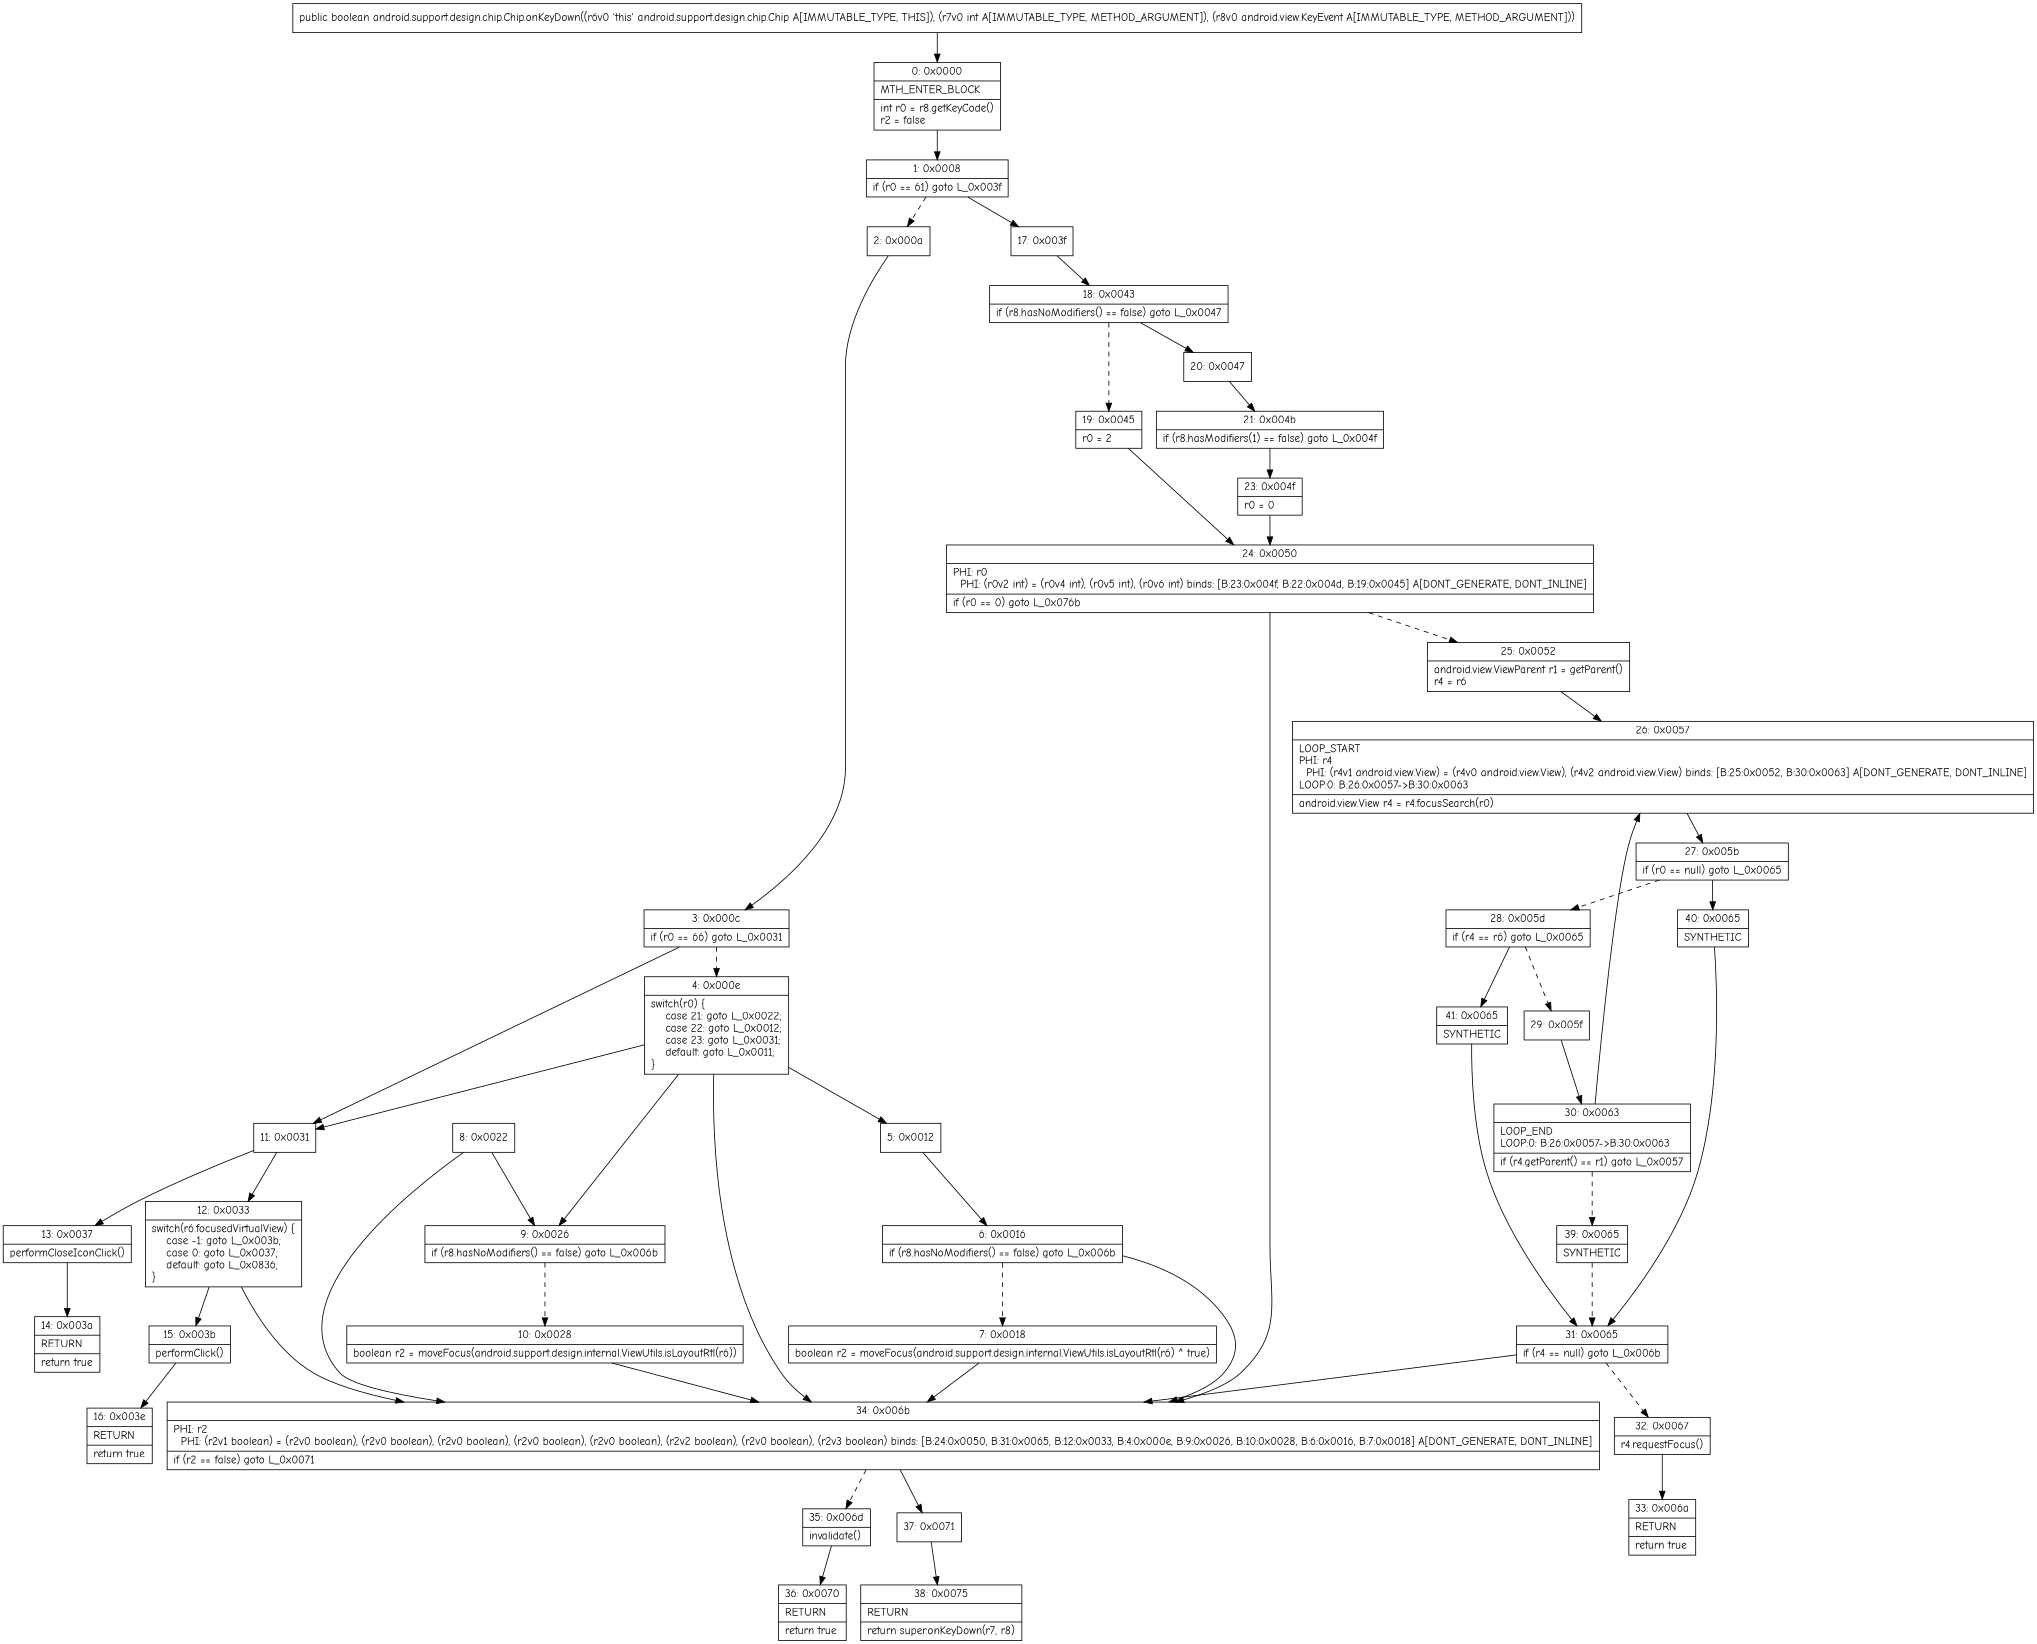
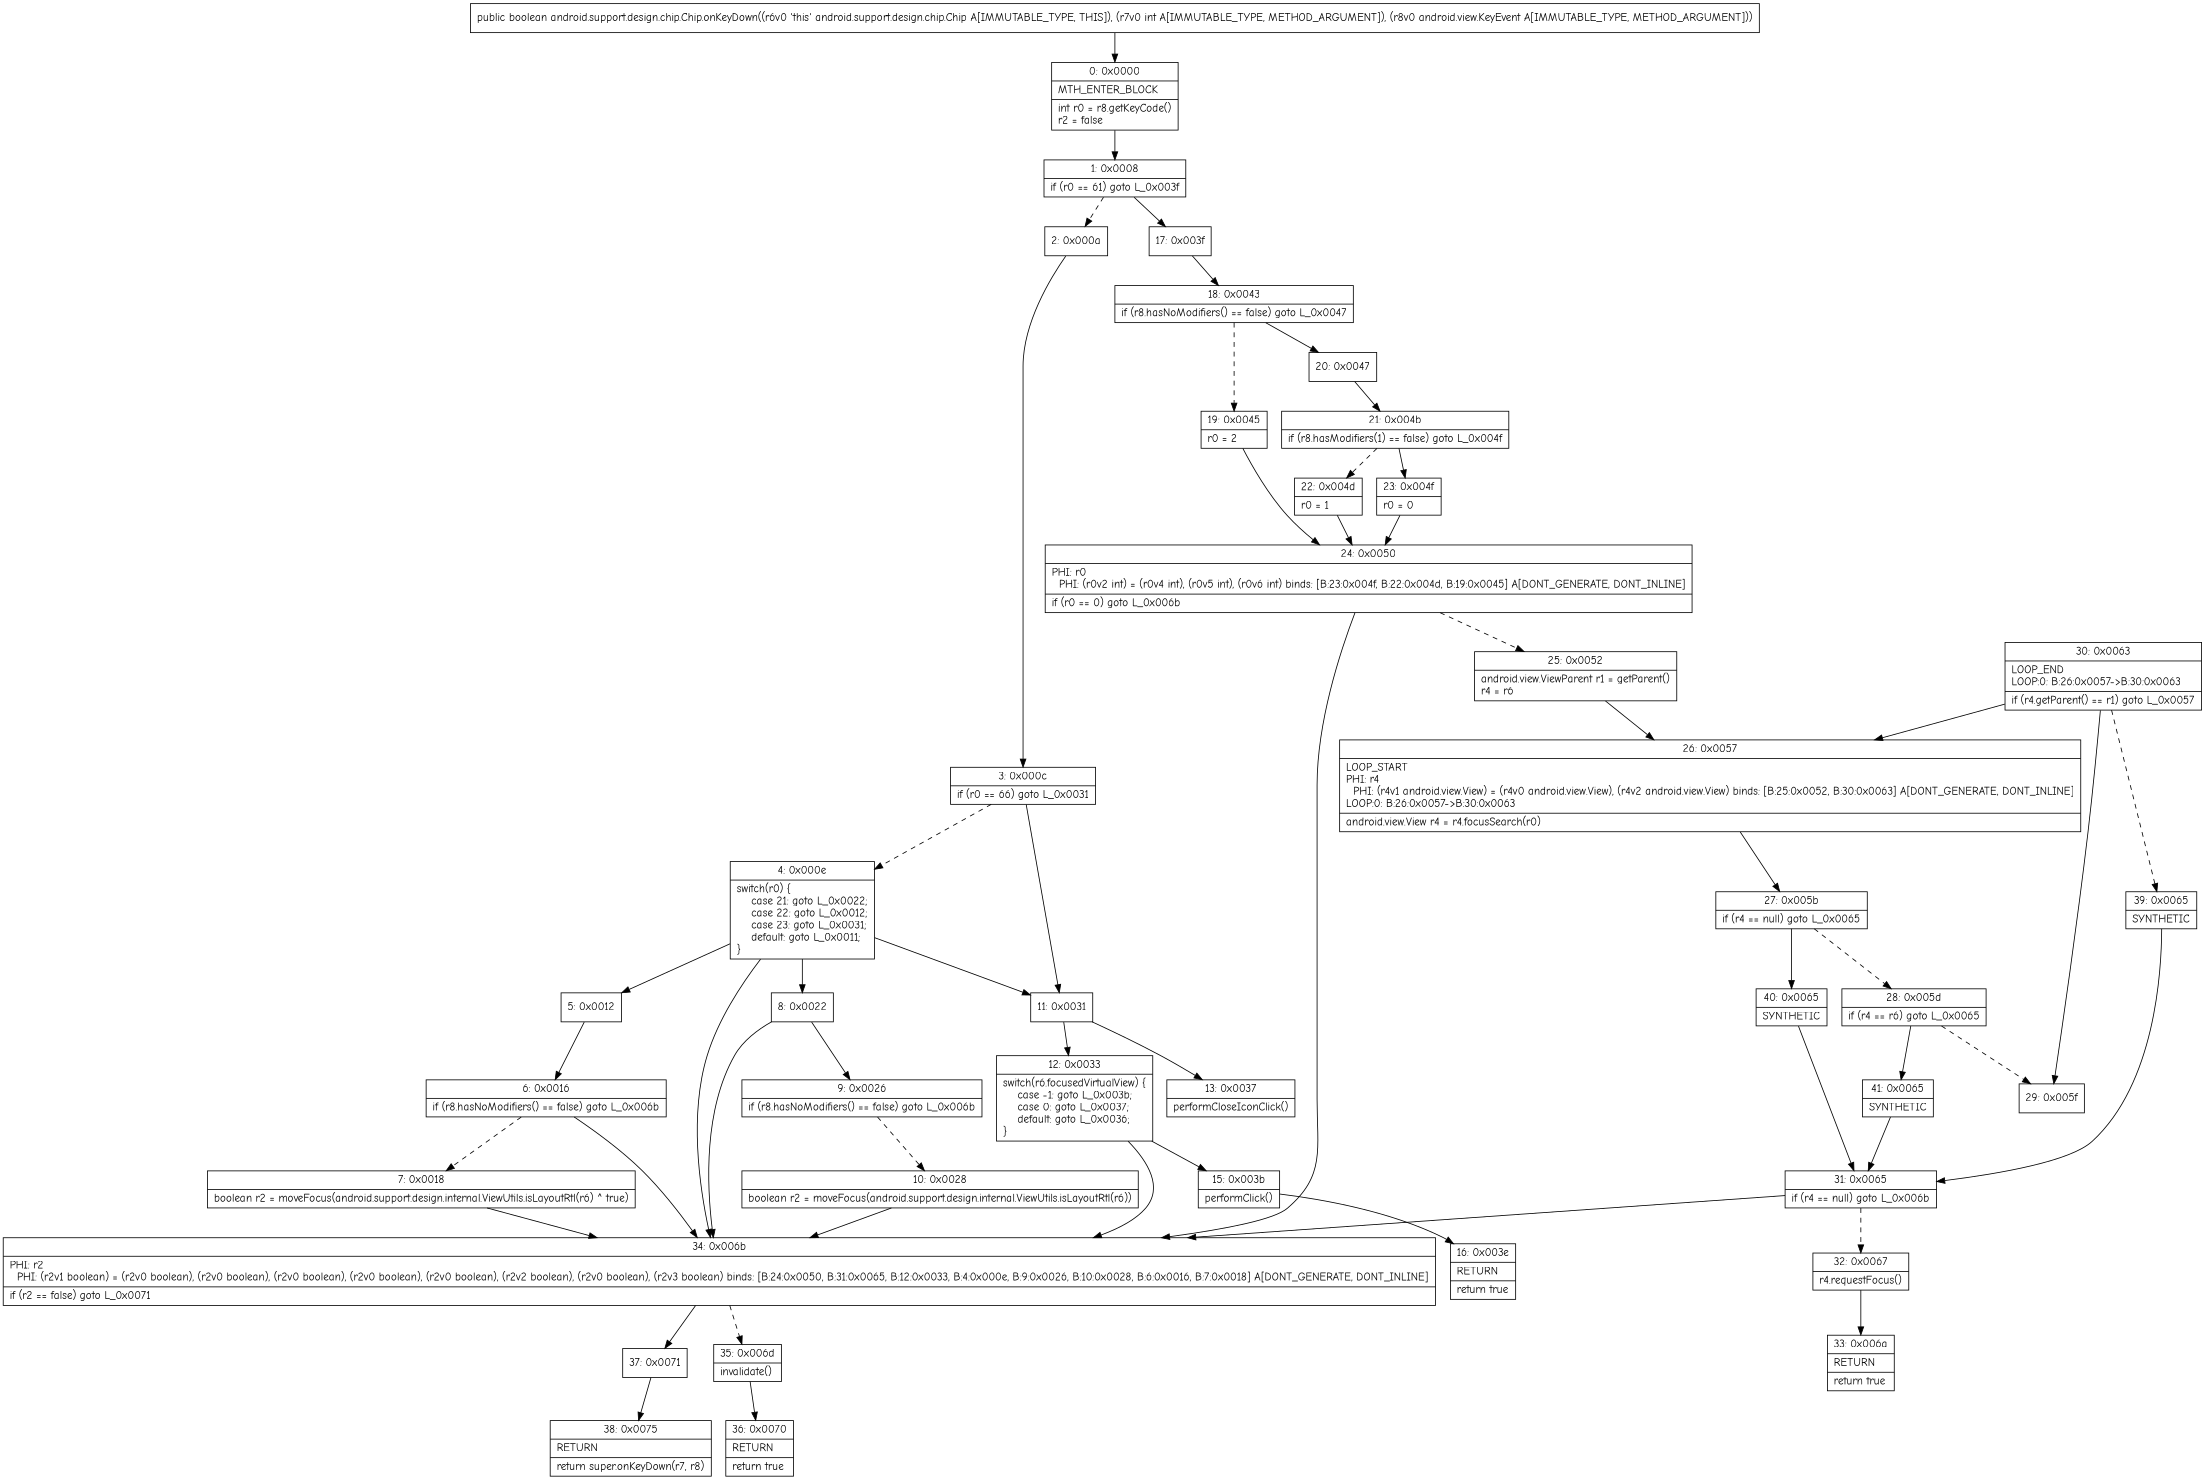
node "22: 0x004d": added
node "24: 0x0050": text "if (r0 == 0) goto L_0x076b" -> "if (r0 == 0) goto L_0x006b"
node "27: 0x005b": text "if (r0 == null) goto L_0x0065" -> "if (r4 == null) goto L_0x0065"
edge "29: 0x005f" -> "30: 0x0063": reversed
edge "4: 0x000e" -> "9: 0x0026": now "4: 0x000e" -> "8: 0x0022"
node "12: 0x0033": text "default: goto L_0x0836;" -> "default: goto L_0x0036;"
edge "39: 0x0065" -> "31: 0x0065": style dashed -> solid
node "14: 0x003a": removed
